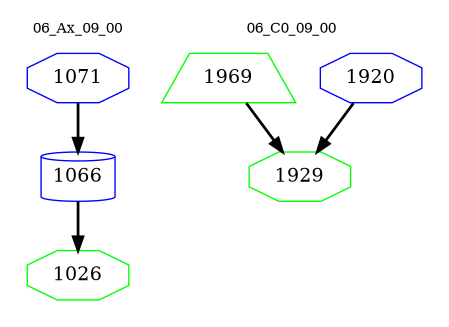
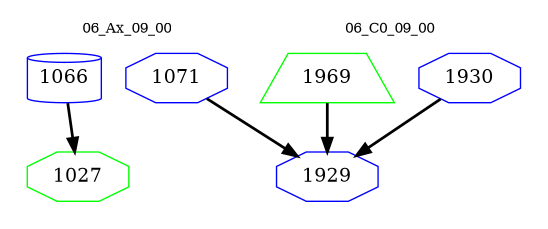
node "1920": label "1920" -> "1930"
edge "1071" -> "1066": now "1071" -> "1929"
node "1929": color green -> blue
node "1026": label "1026" -> "1027"
